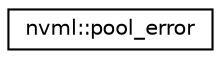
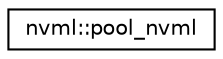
node "nvml::pool_error": label "nvml::pool_error" -> "nvml::pool_nvml"
